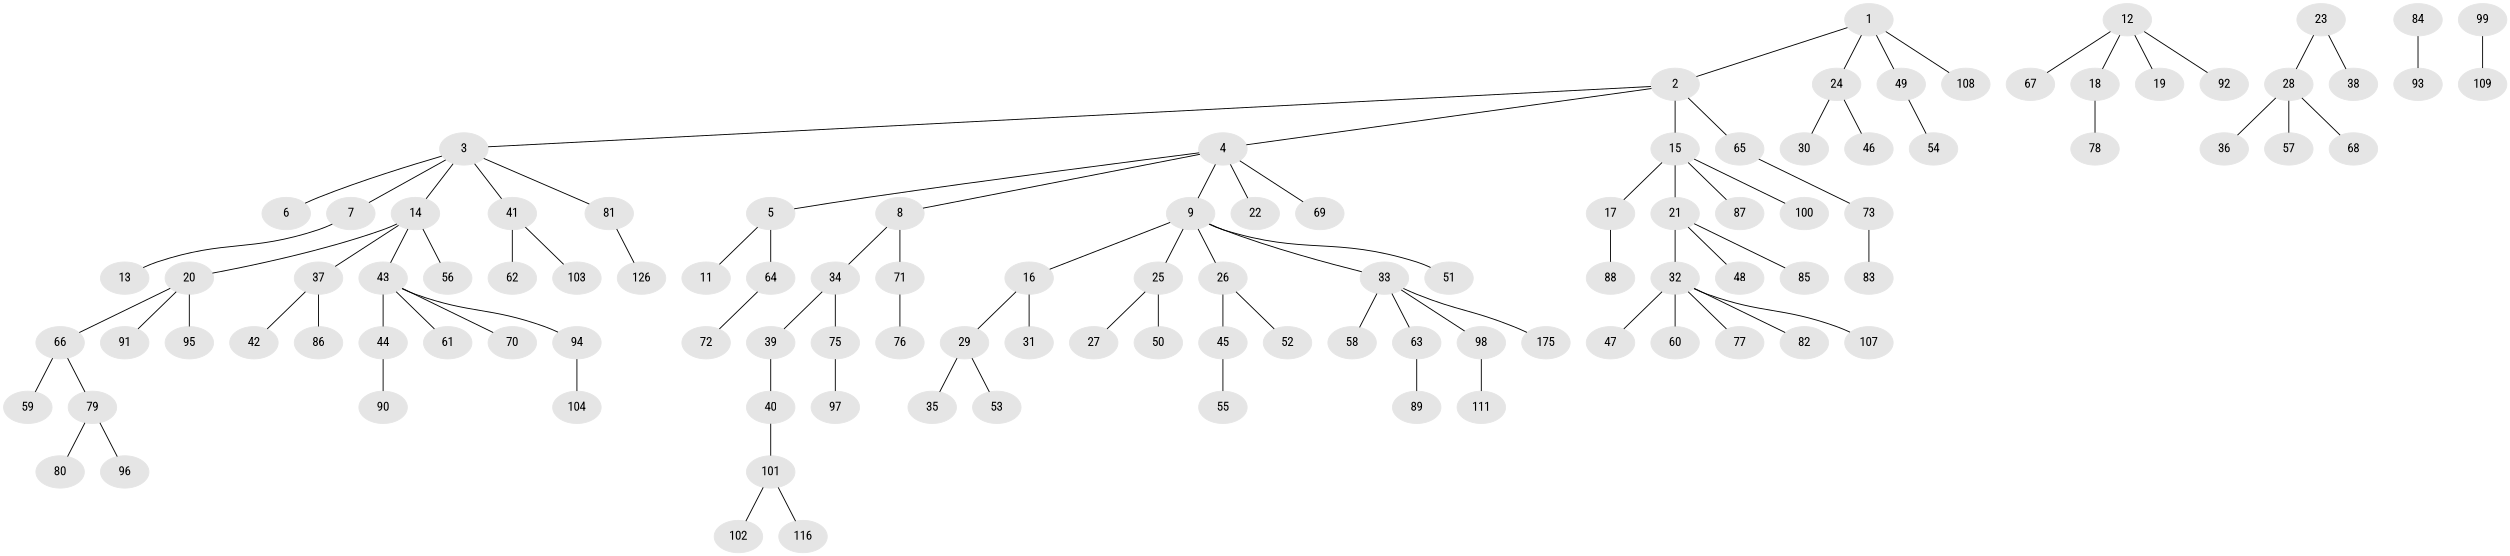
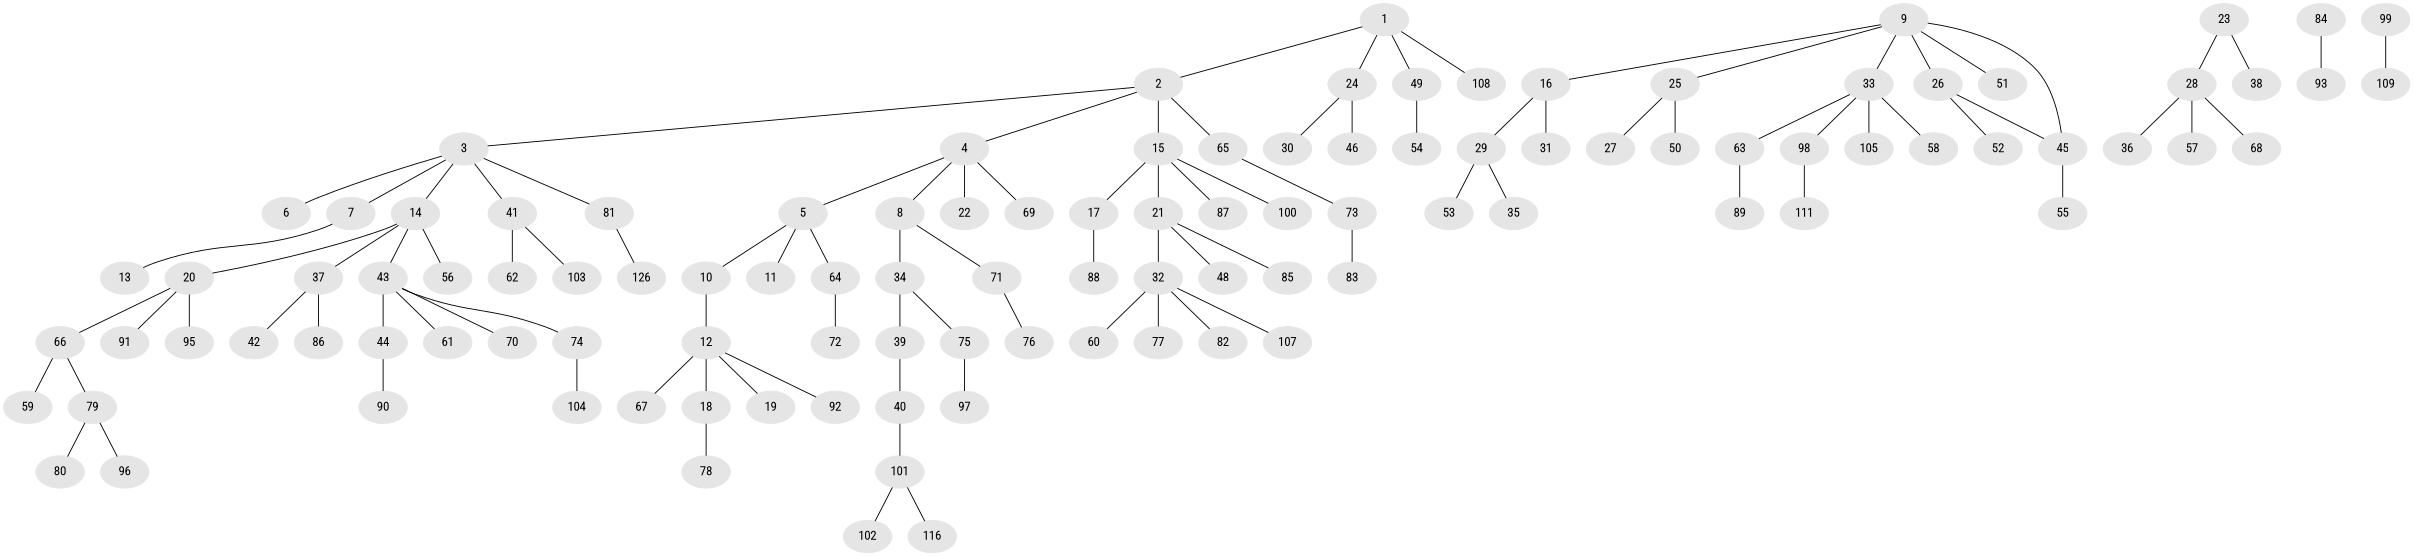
edge "4" -- "9": now "45" -- "9"
node "10": added
node "94": label "94" -> "74"
node "175": label "175" -> "105"
node "47": removed
